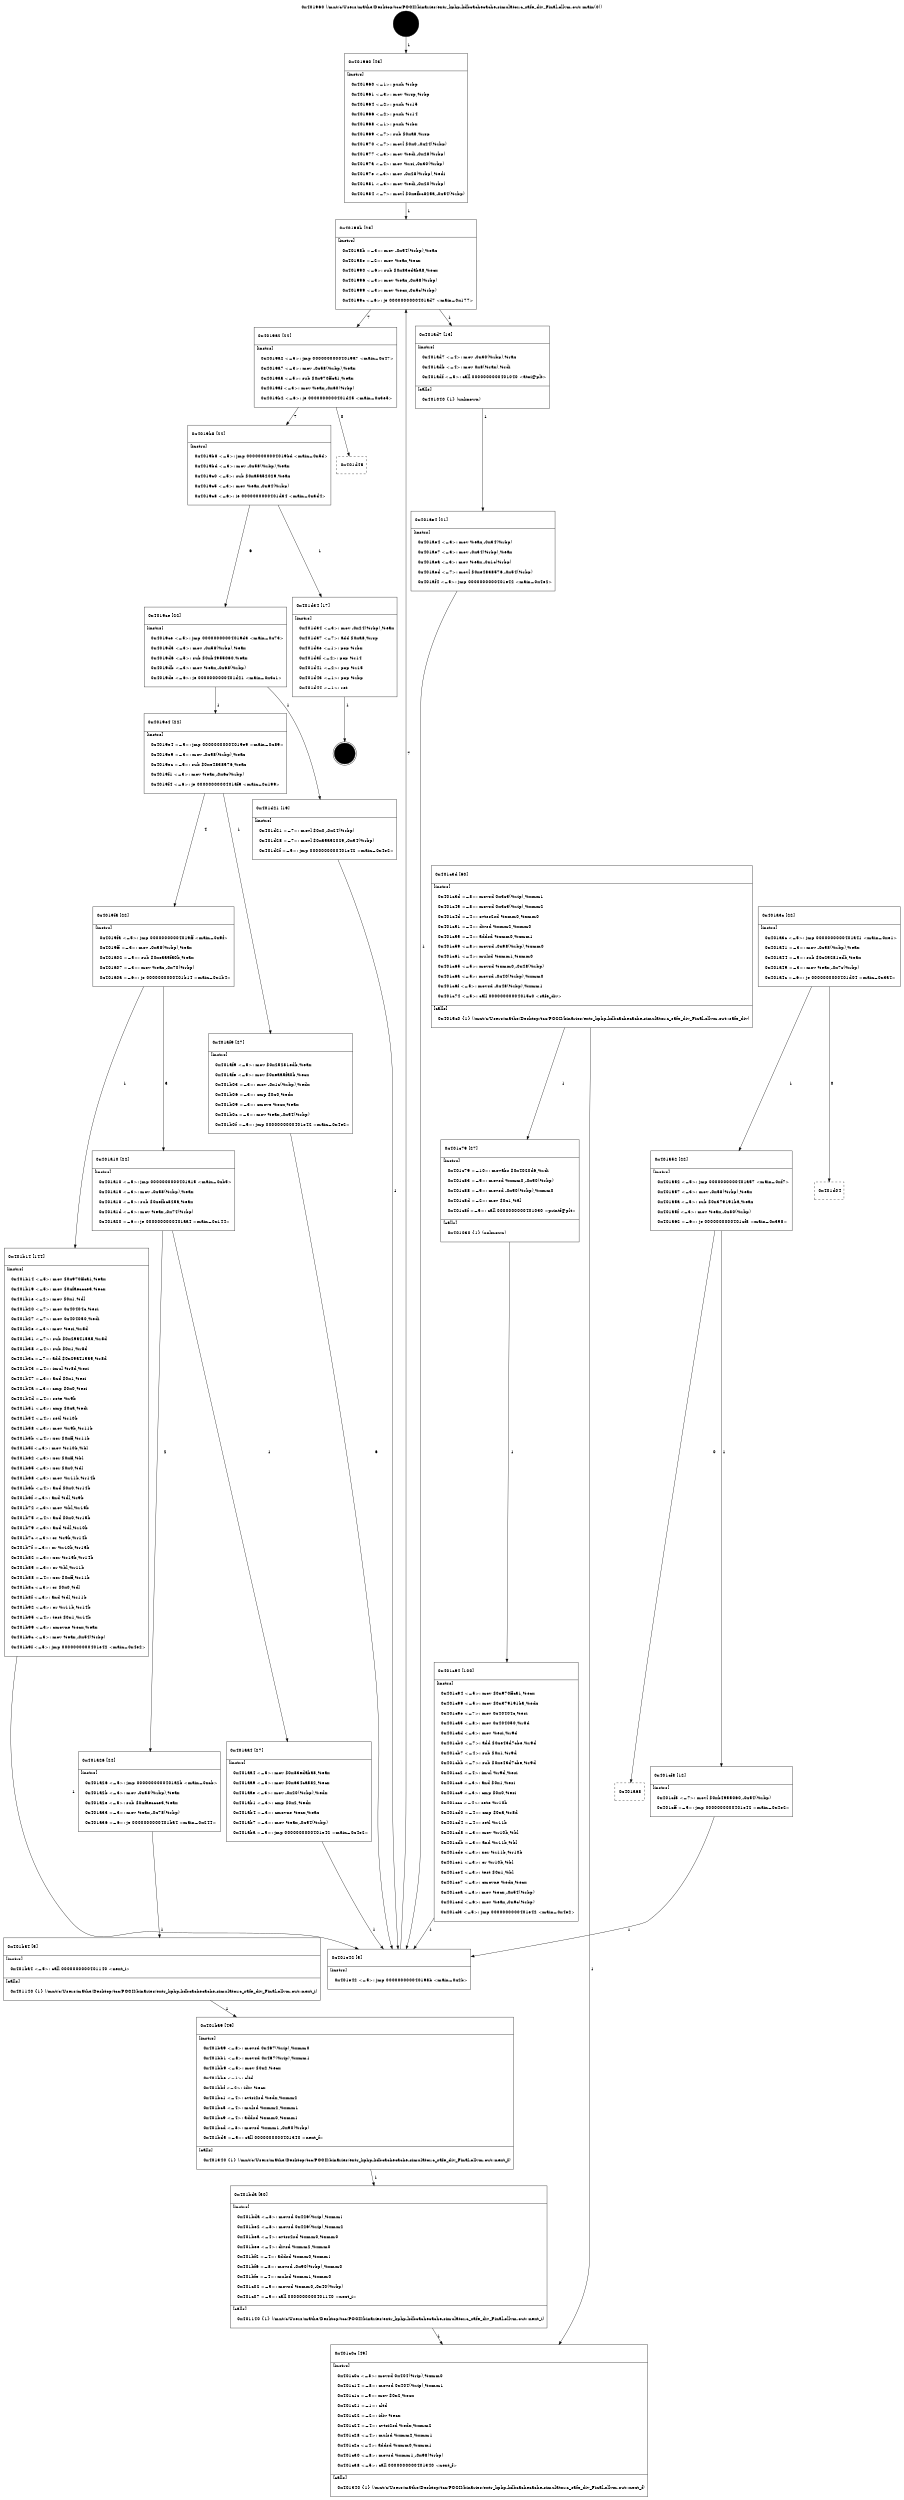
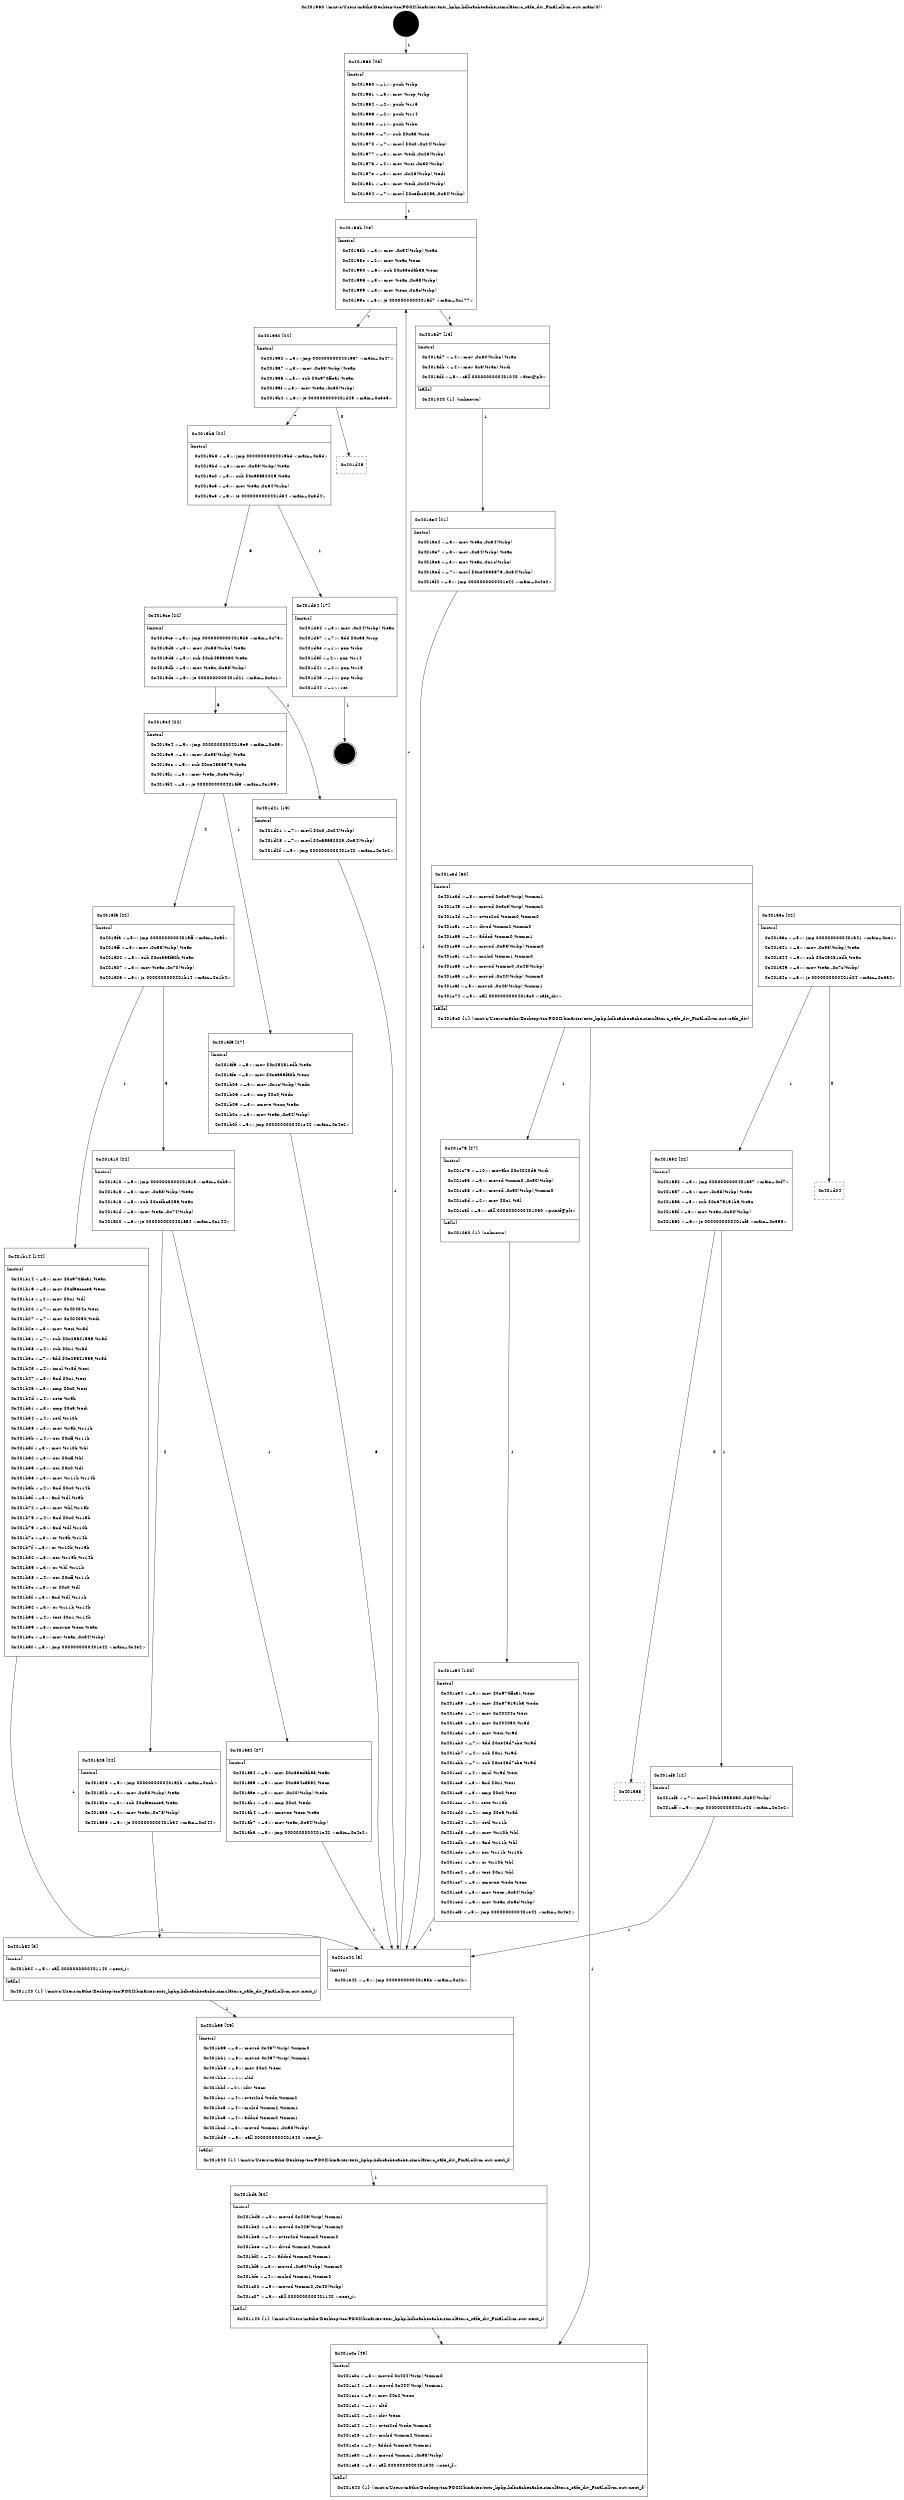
edge "0x4019ce [22]" -> "0x4019e4 [22]": label " 1" -> " 5"
